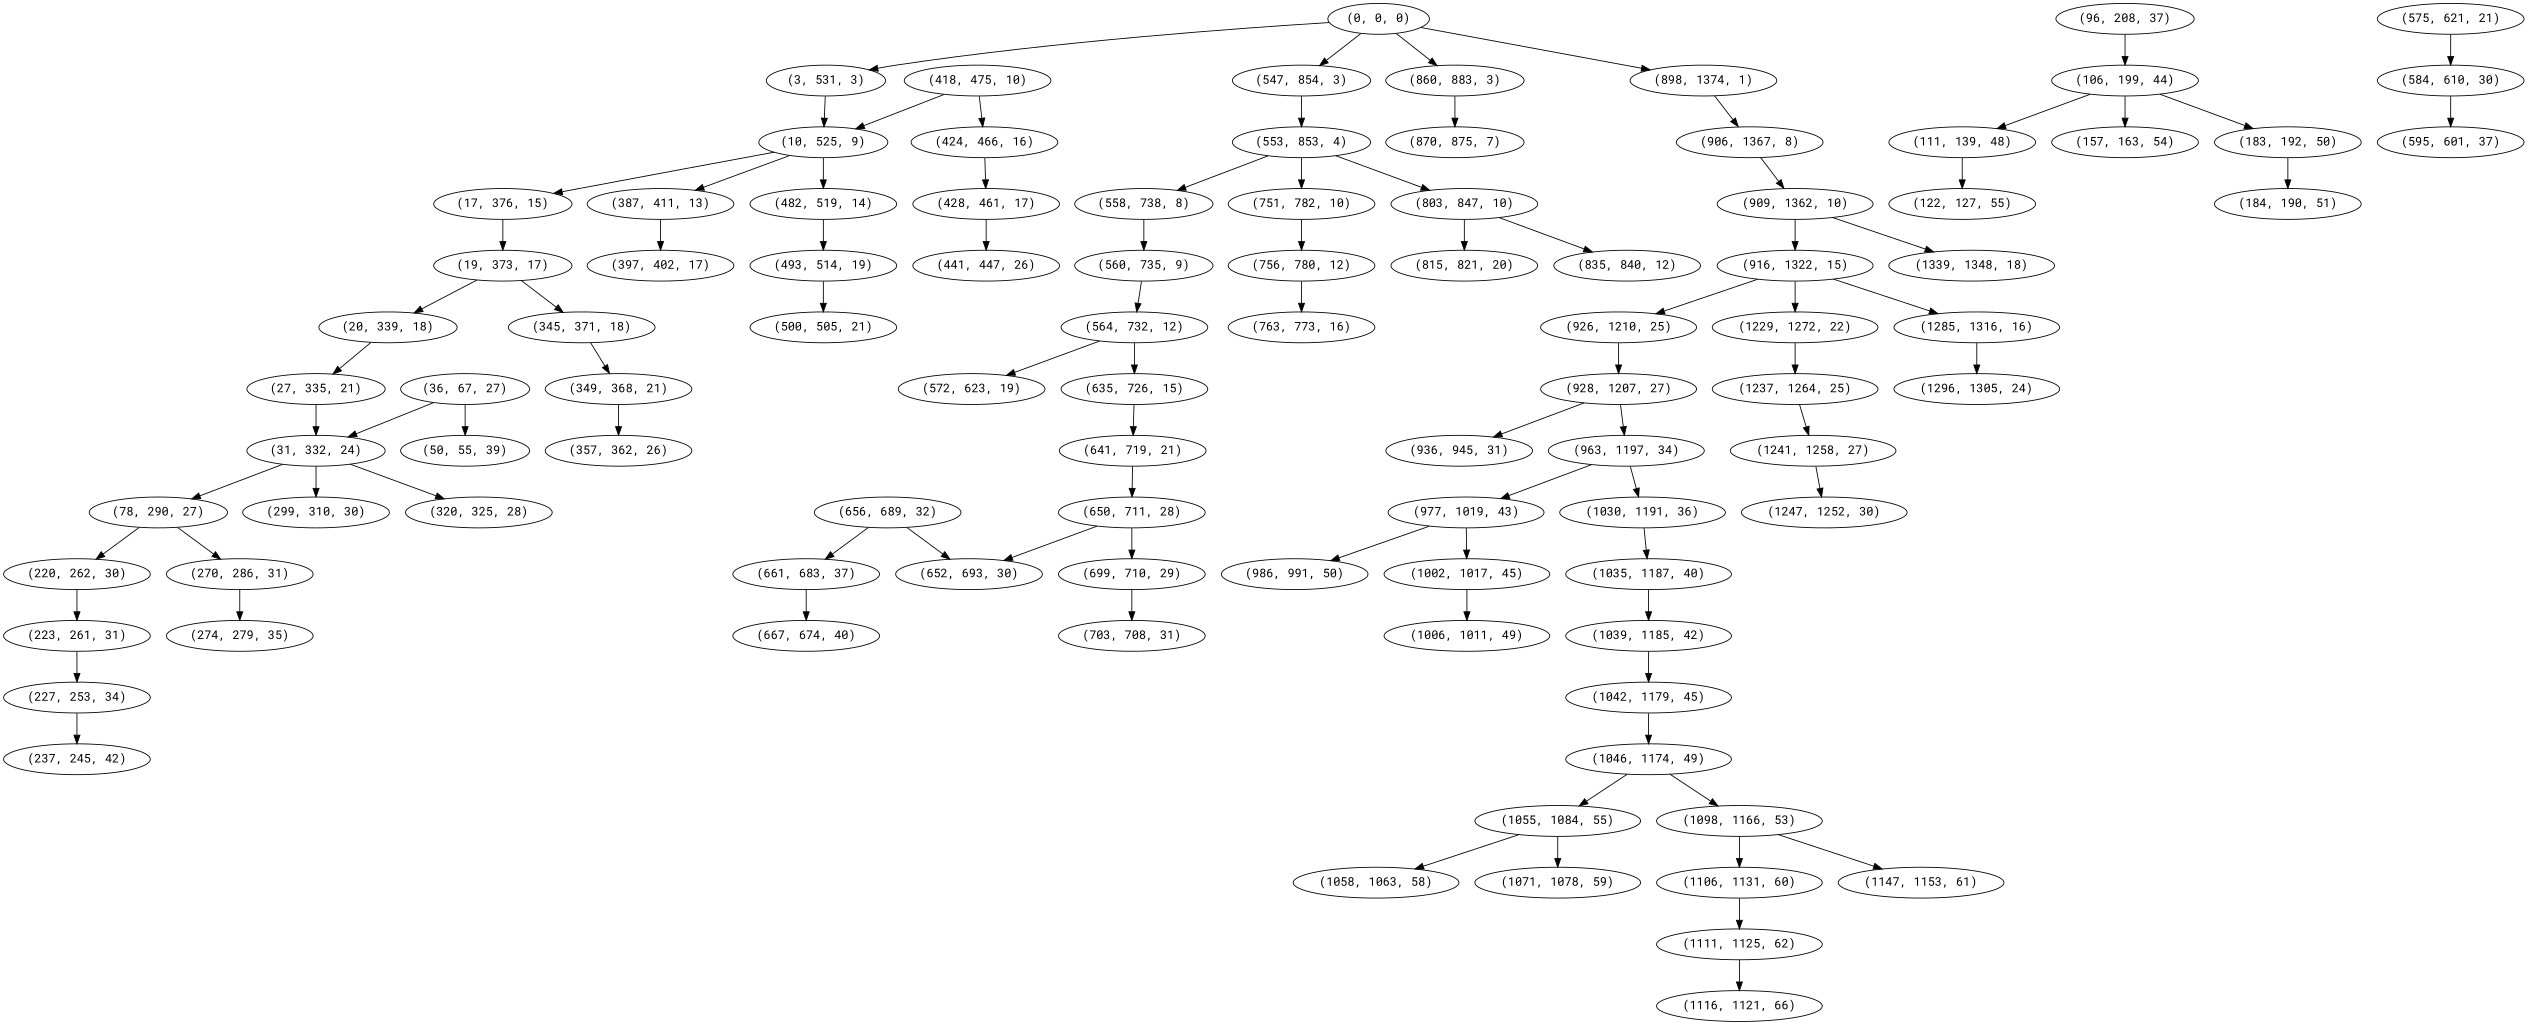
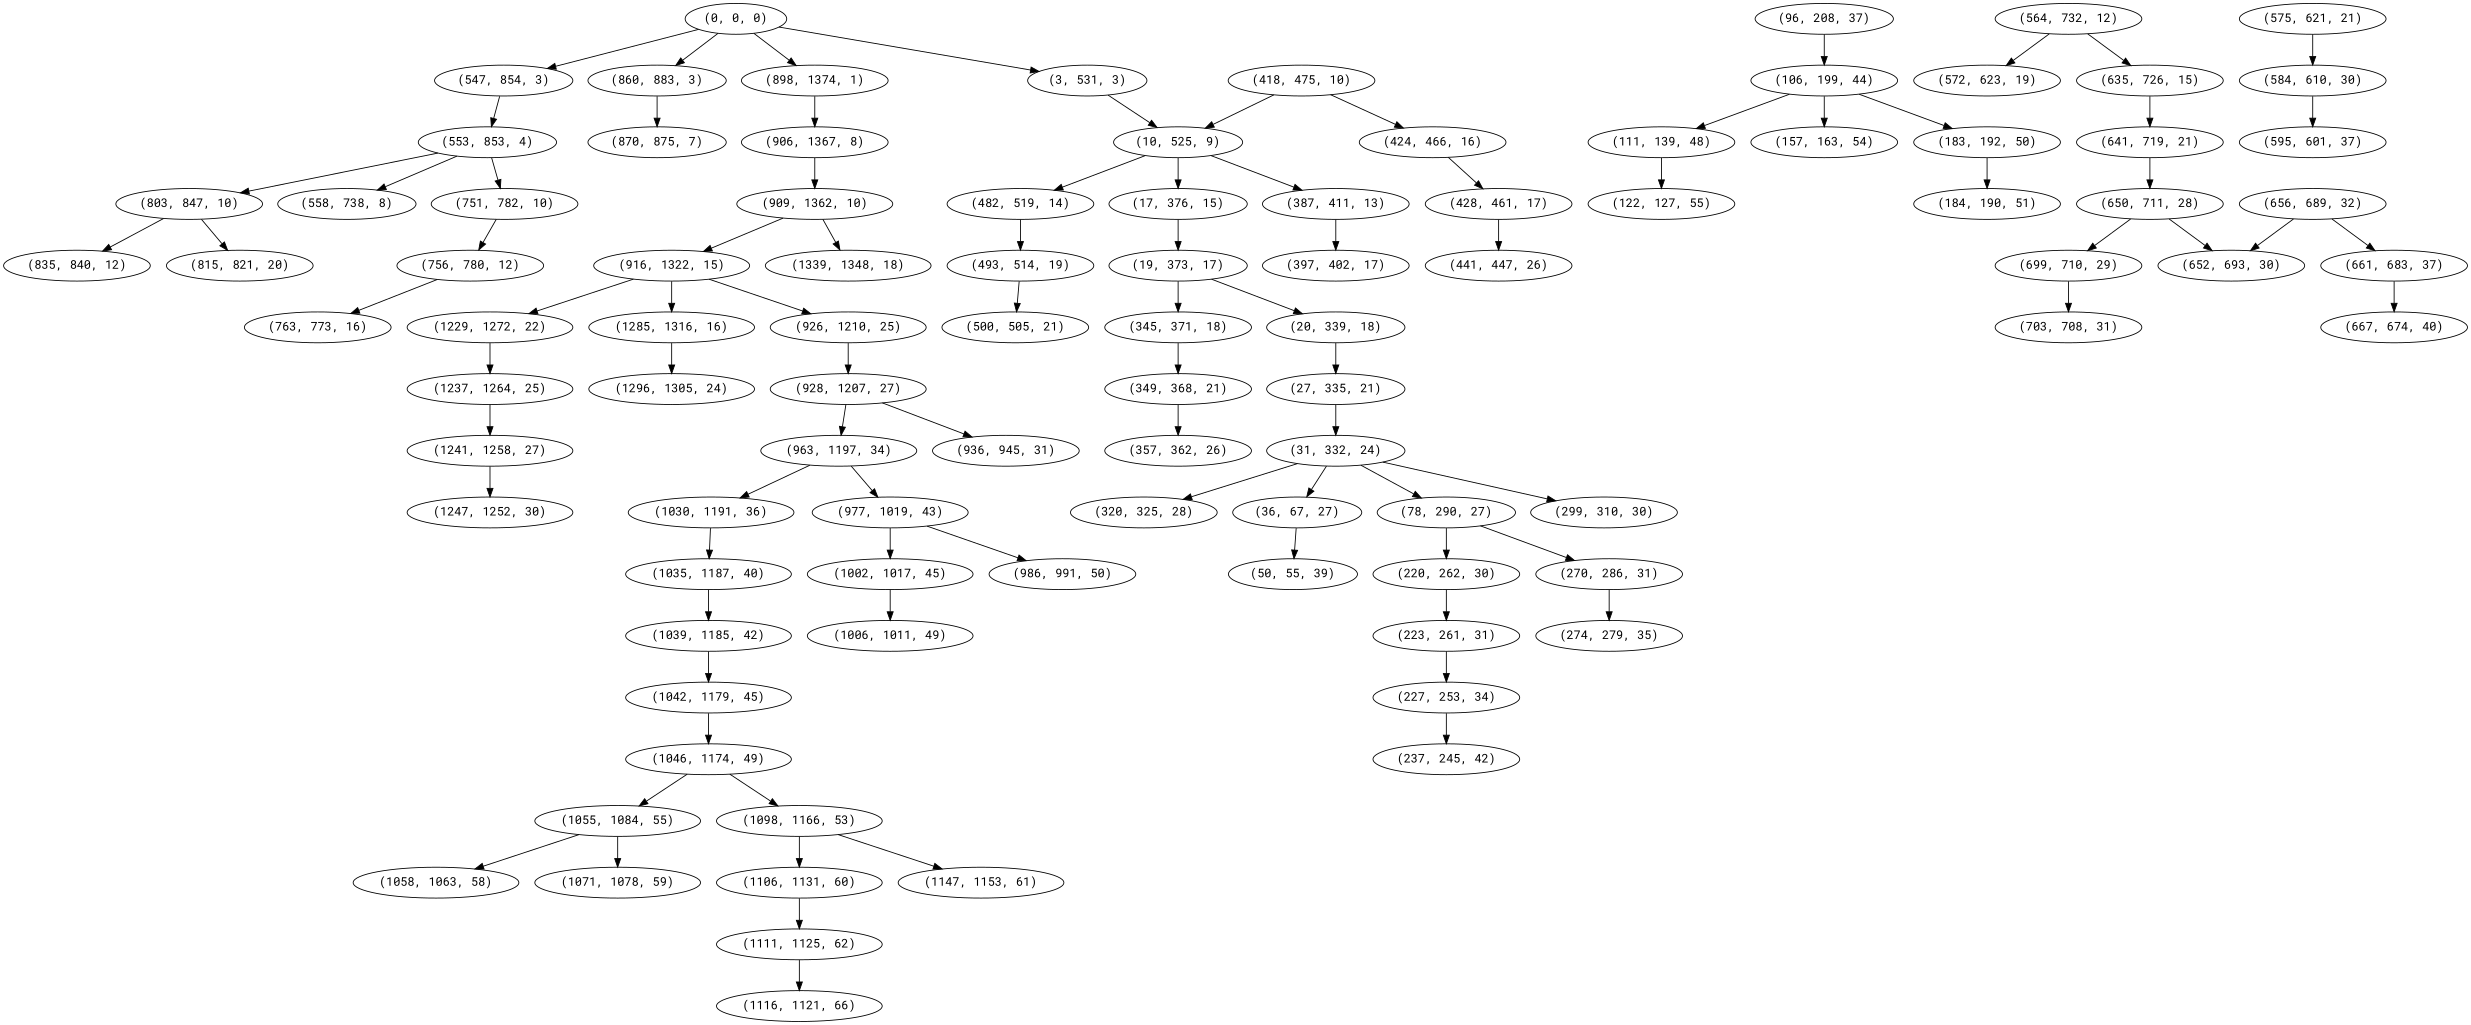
node "(560, 735, 9)": removed
edge "(36, 67, 27)" -> "(31, 332, 24)": reversed
